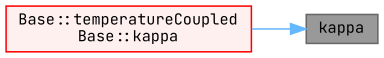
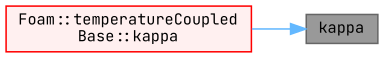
node "Base::temperatureCoupled Base::kappa": label "Base::temperatureCoupled Base::kappa" -> "Foam::temperatureCoupled Base::kappa"
